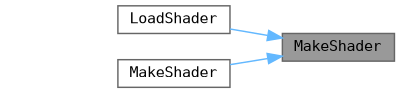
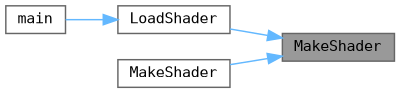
node "main": added
